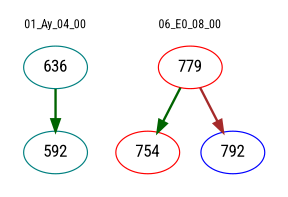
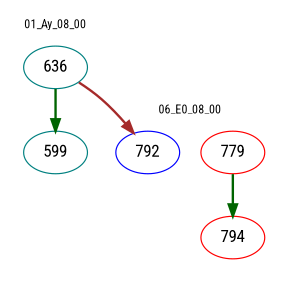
cluster "01_Ay_04_00": label "01_Ay_04_00" -> "01_Ay_08_00"
edge "779" -> "792": now "636" -> "792"
node "592": label "592" -> "599"
node "754": label "754" -> "794"
